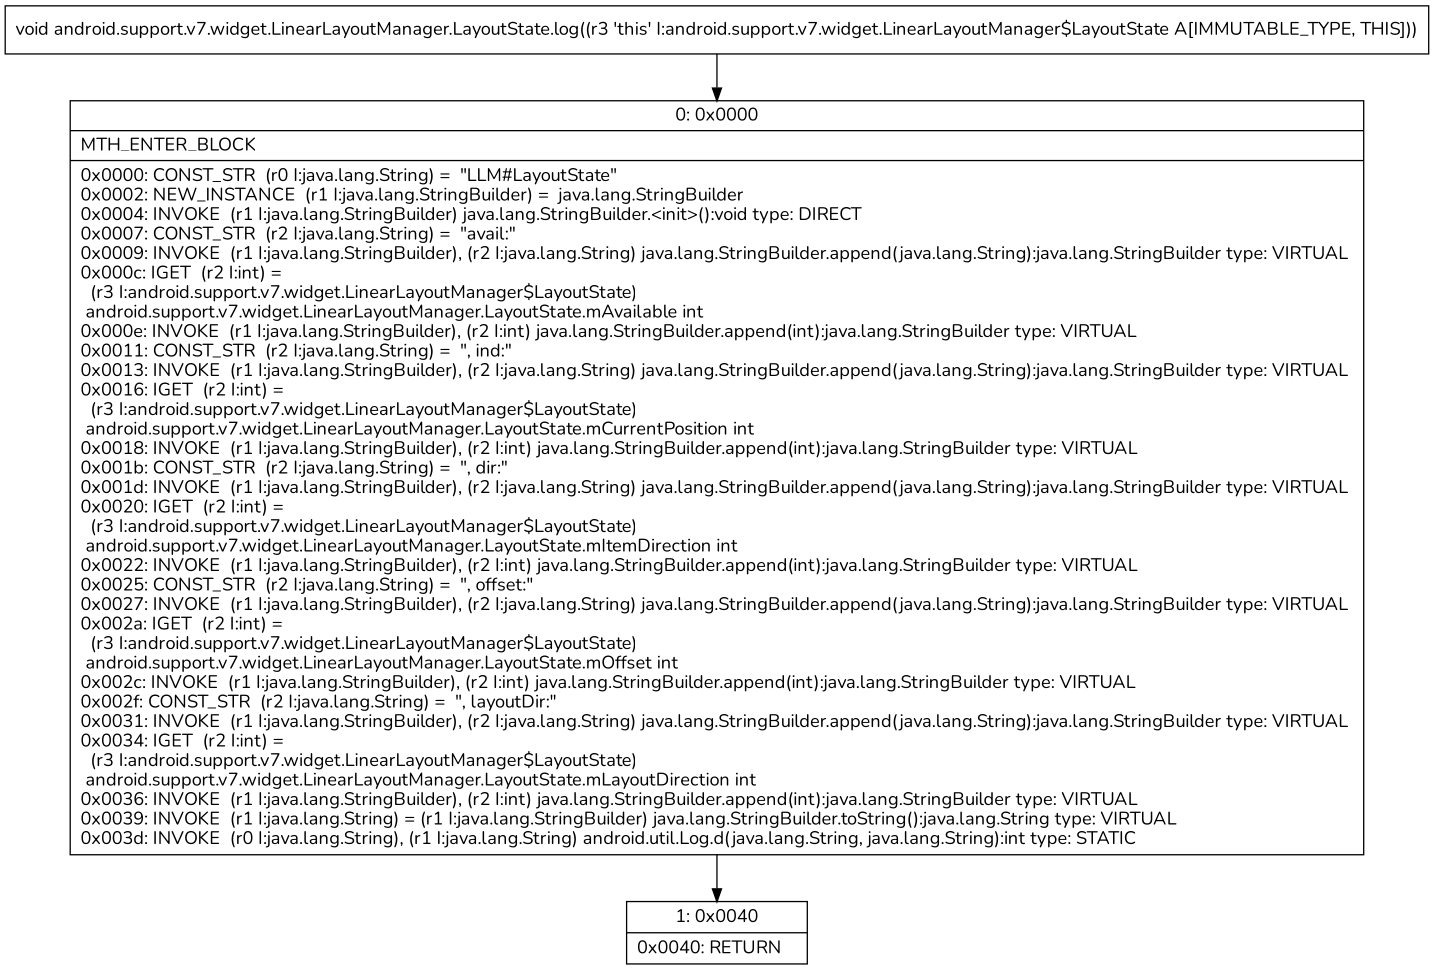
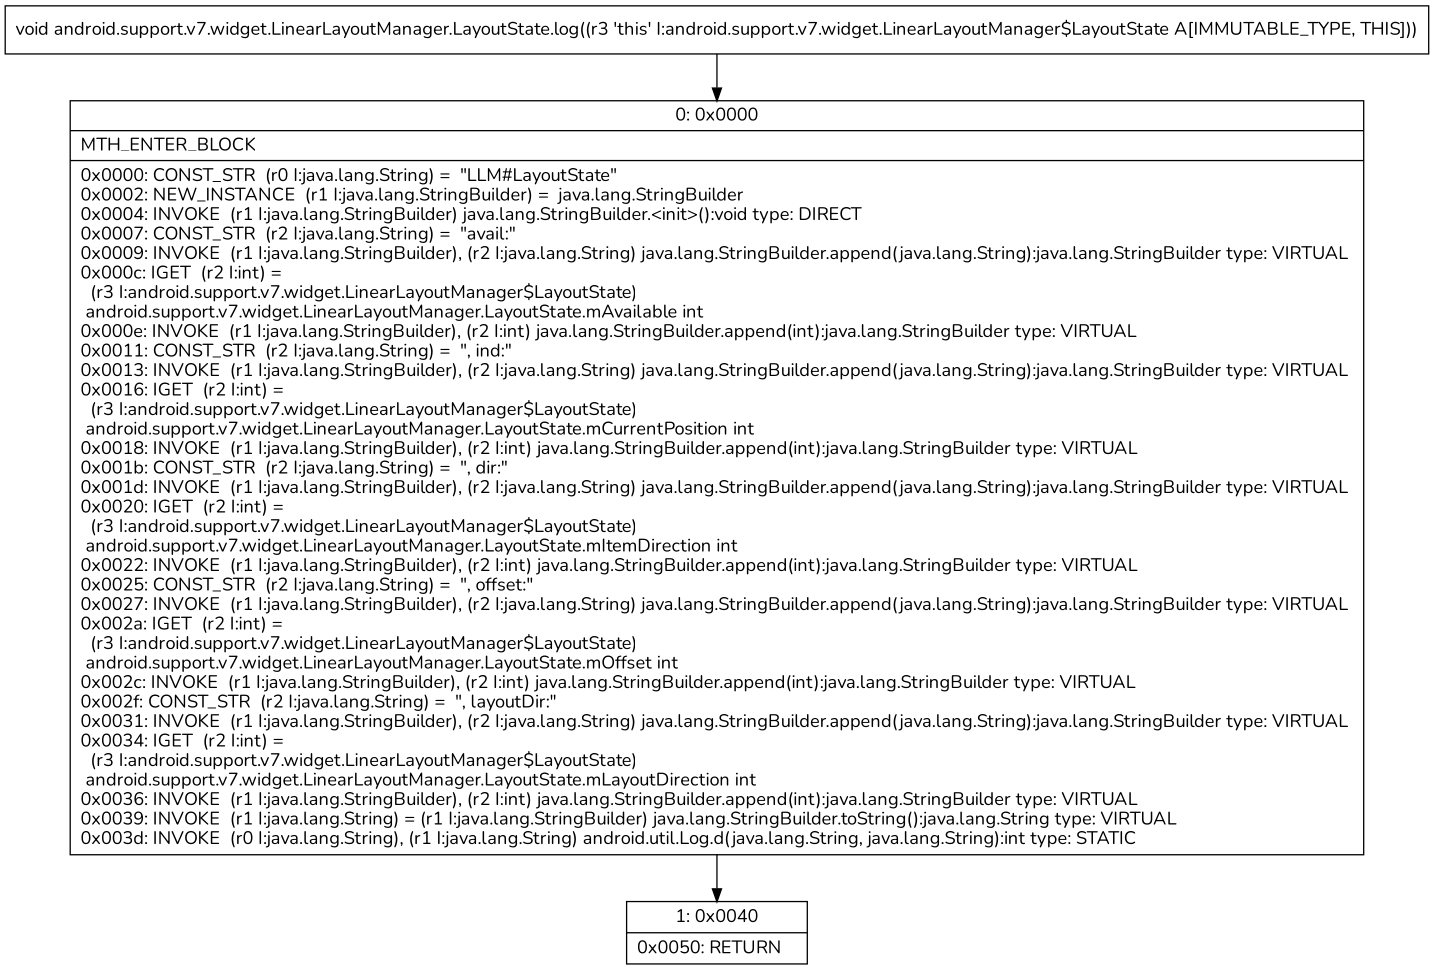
node "1: 0x0040": text "0x0040: RETURN" -> "0x0050: RETURN"
